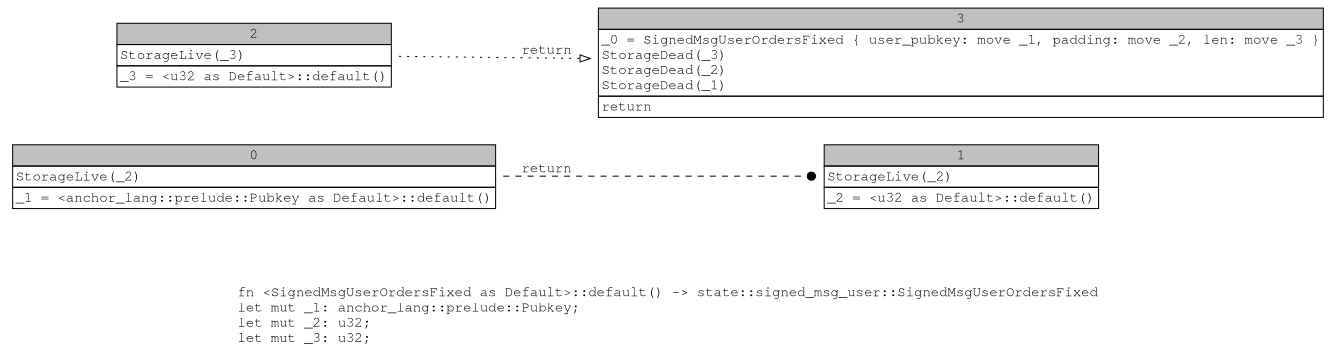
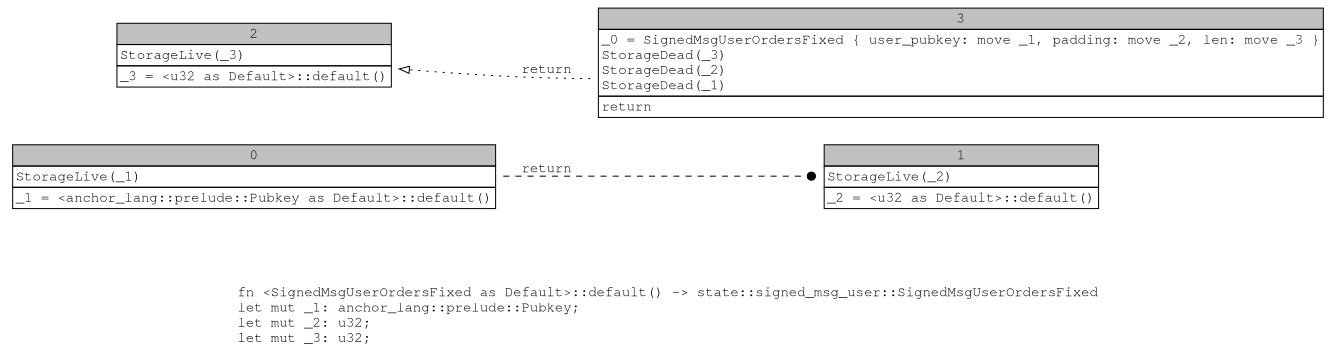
edge "2" -> "3": reversed
node "0": text "StorageLive(_2)" -> "StorageLive(_1)"
